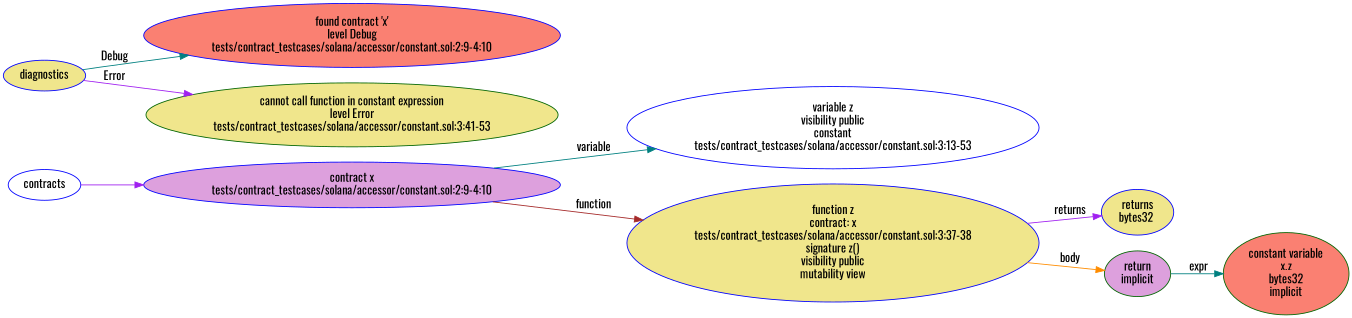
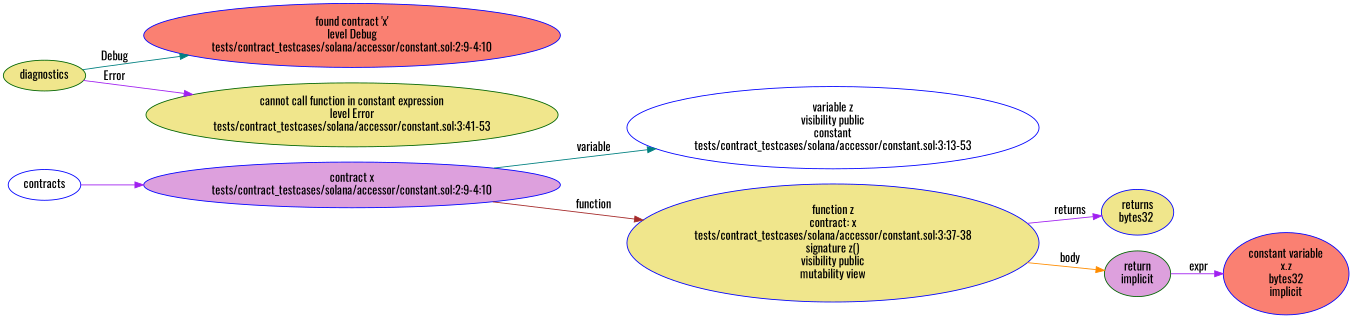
node "diagnostics": color blue -> darkgreen
edge "return implicit" -> "constant variable x.z bytes32 implicit": color teal -> purple
node "constant variable x.z bytes32 implicit": color darkgreen -> blue
